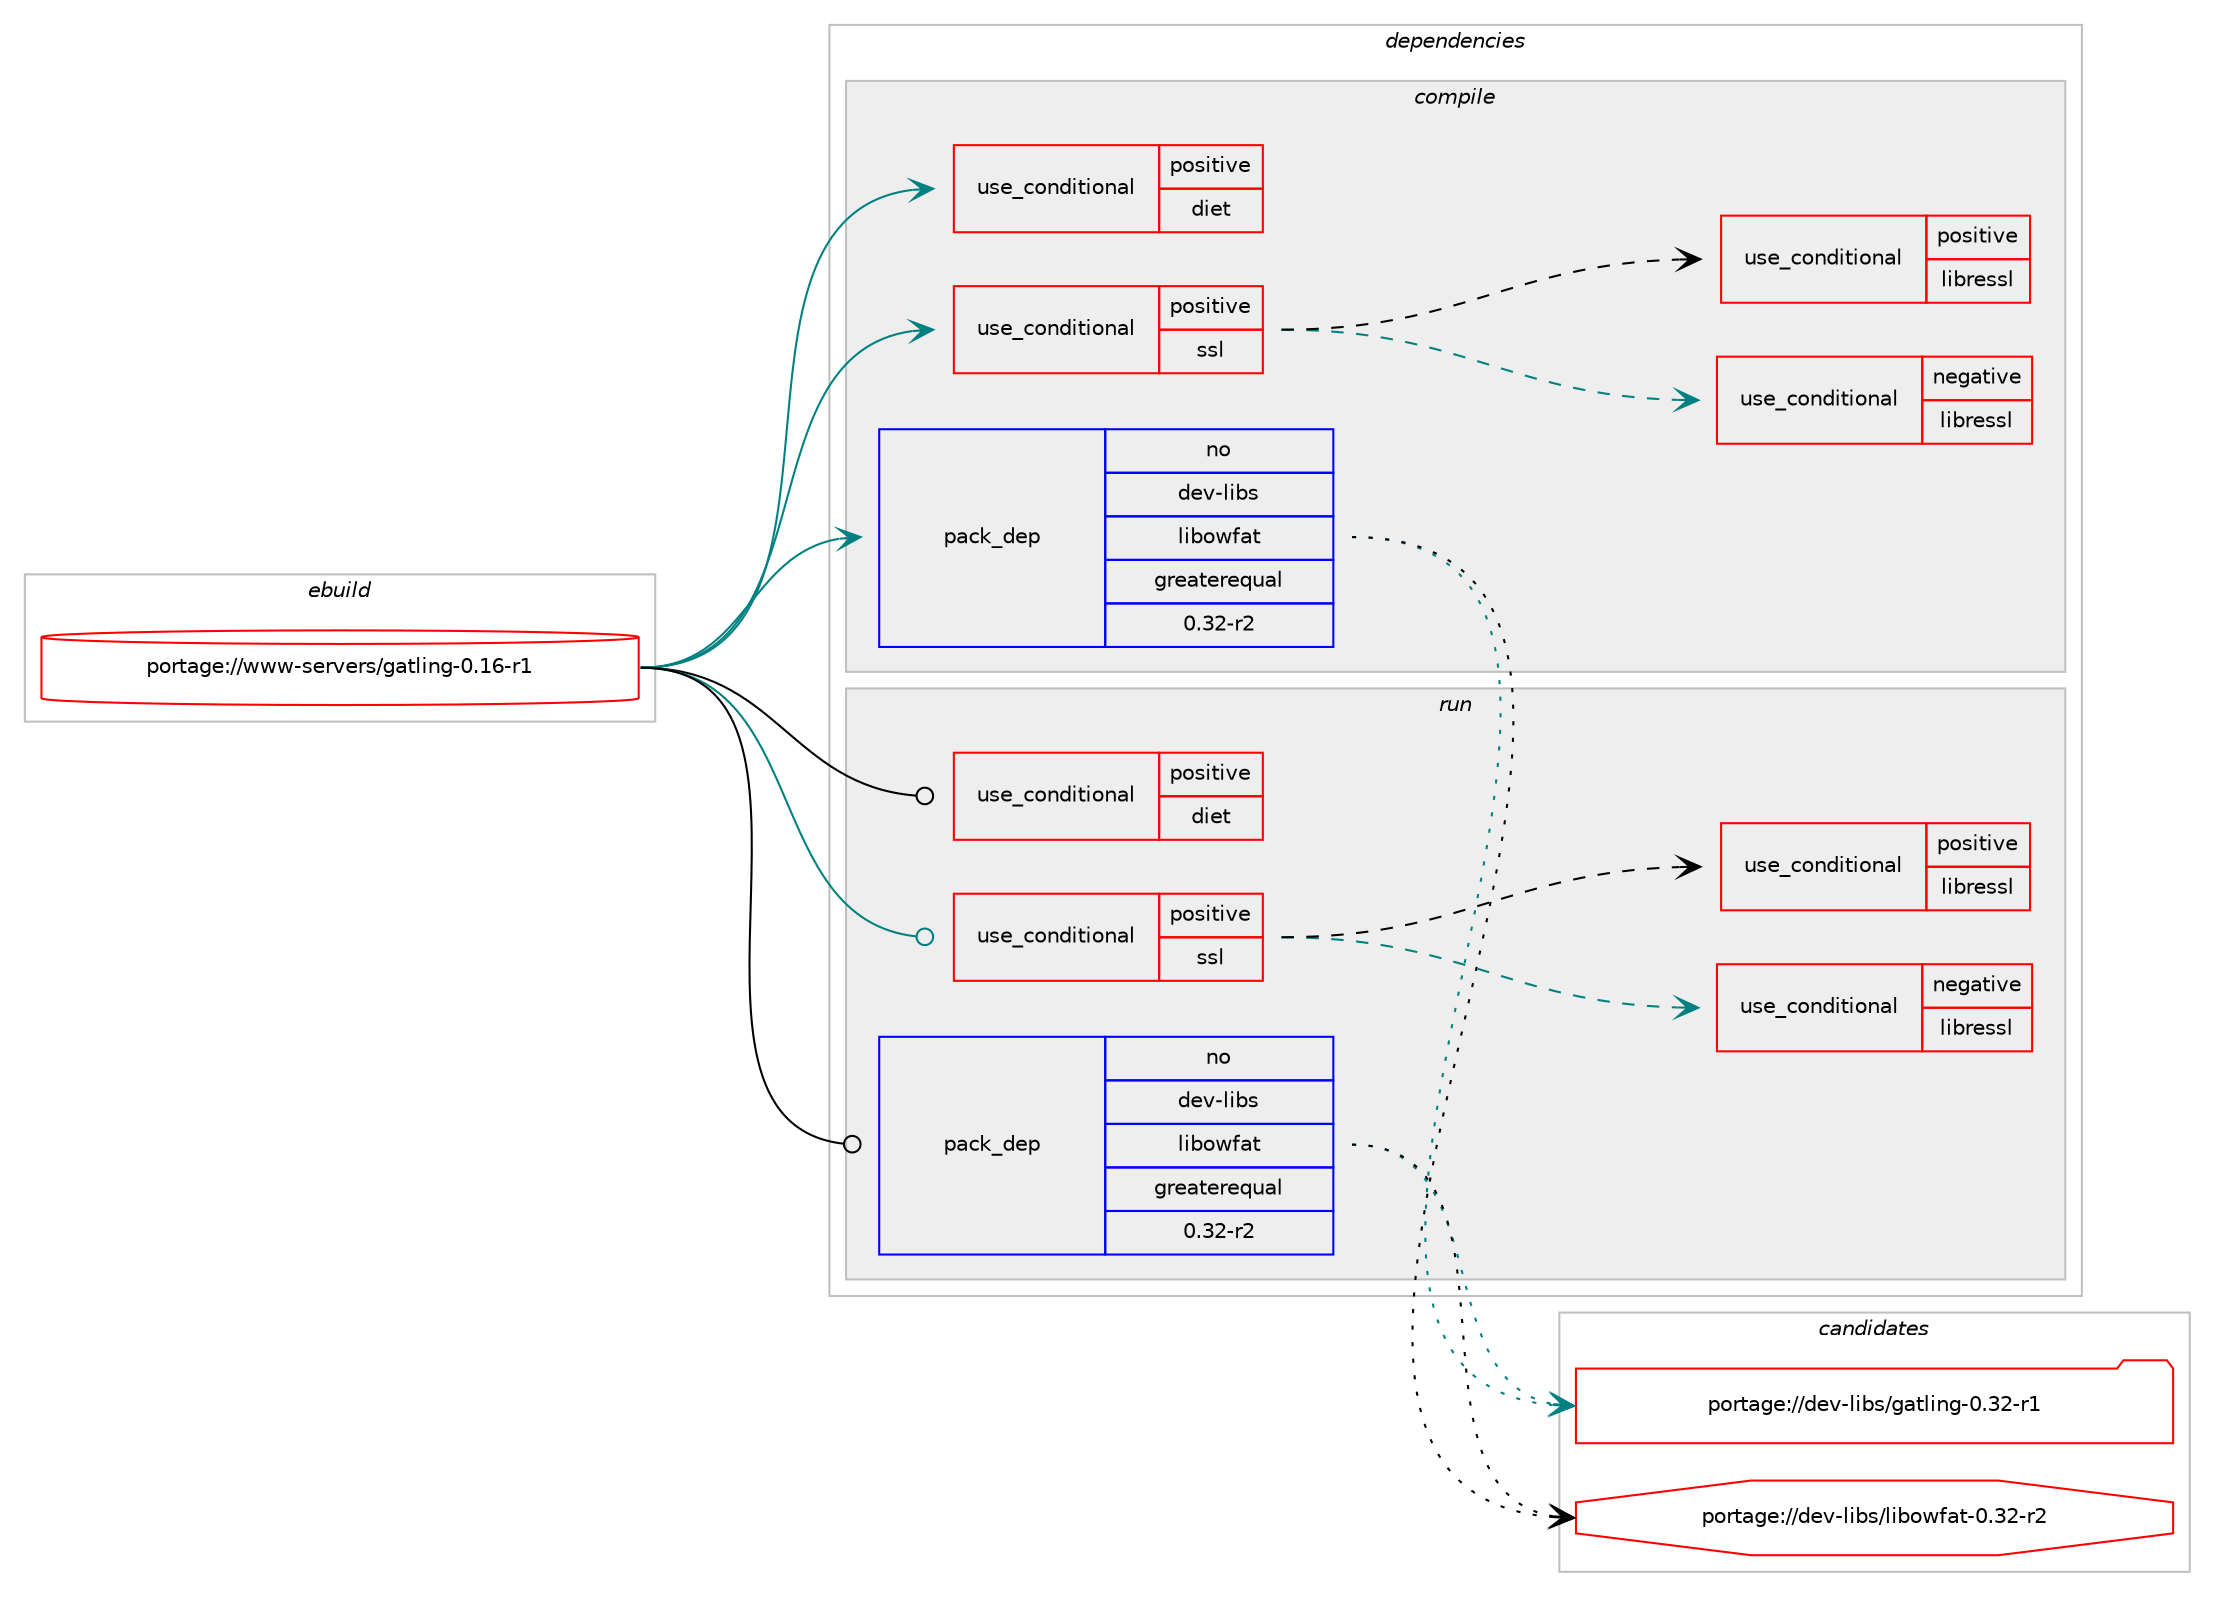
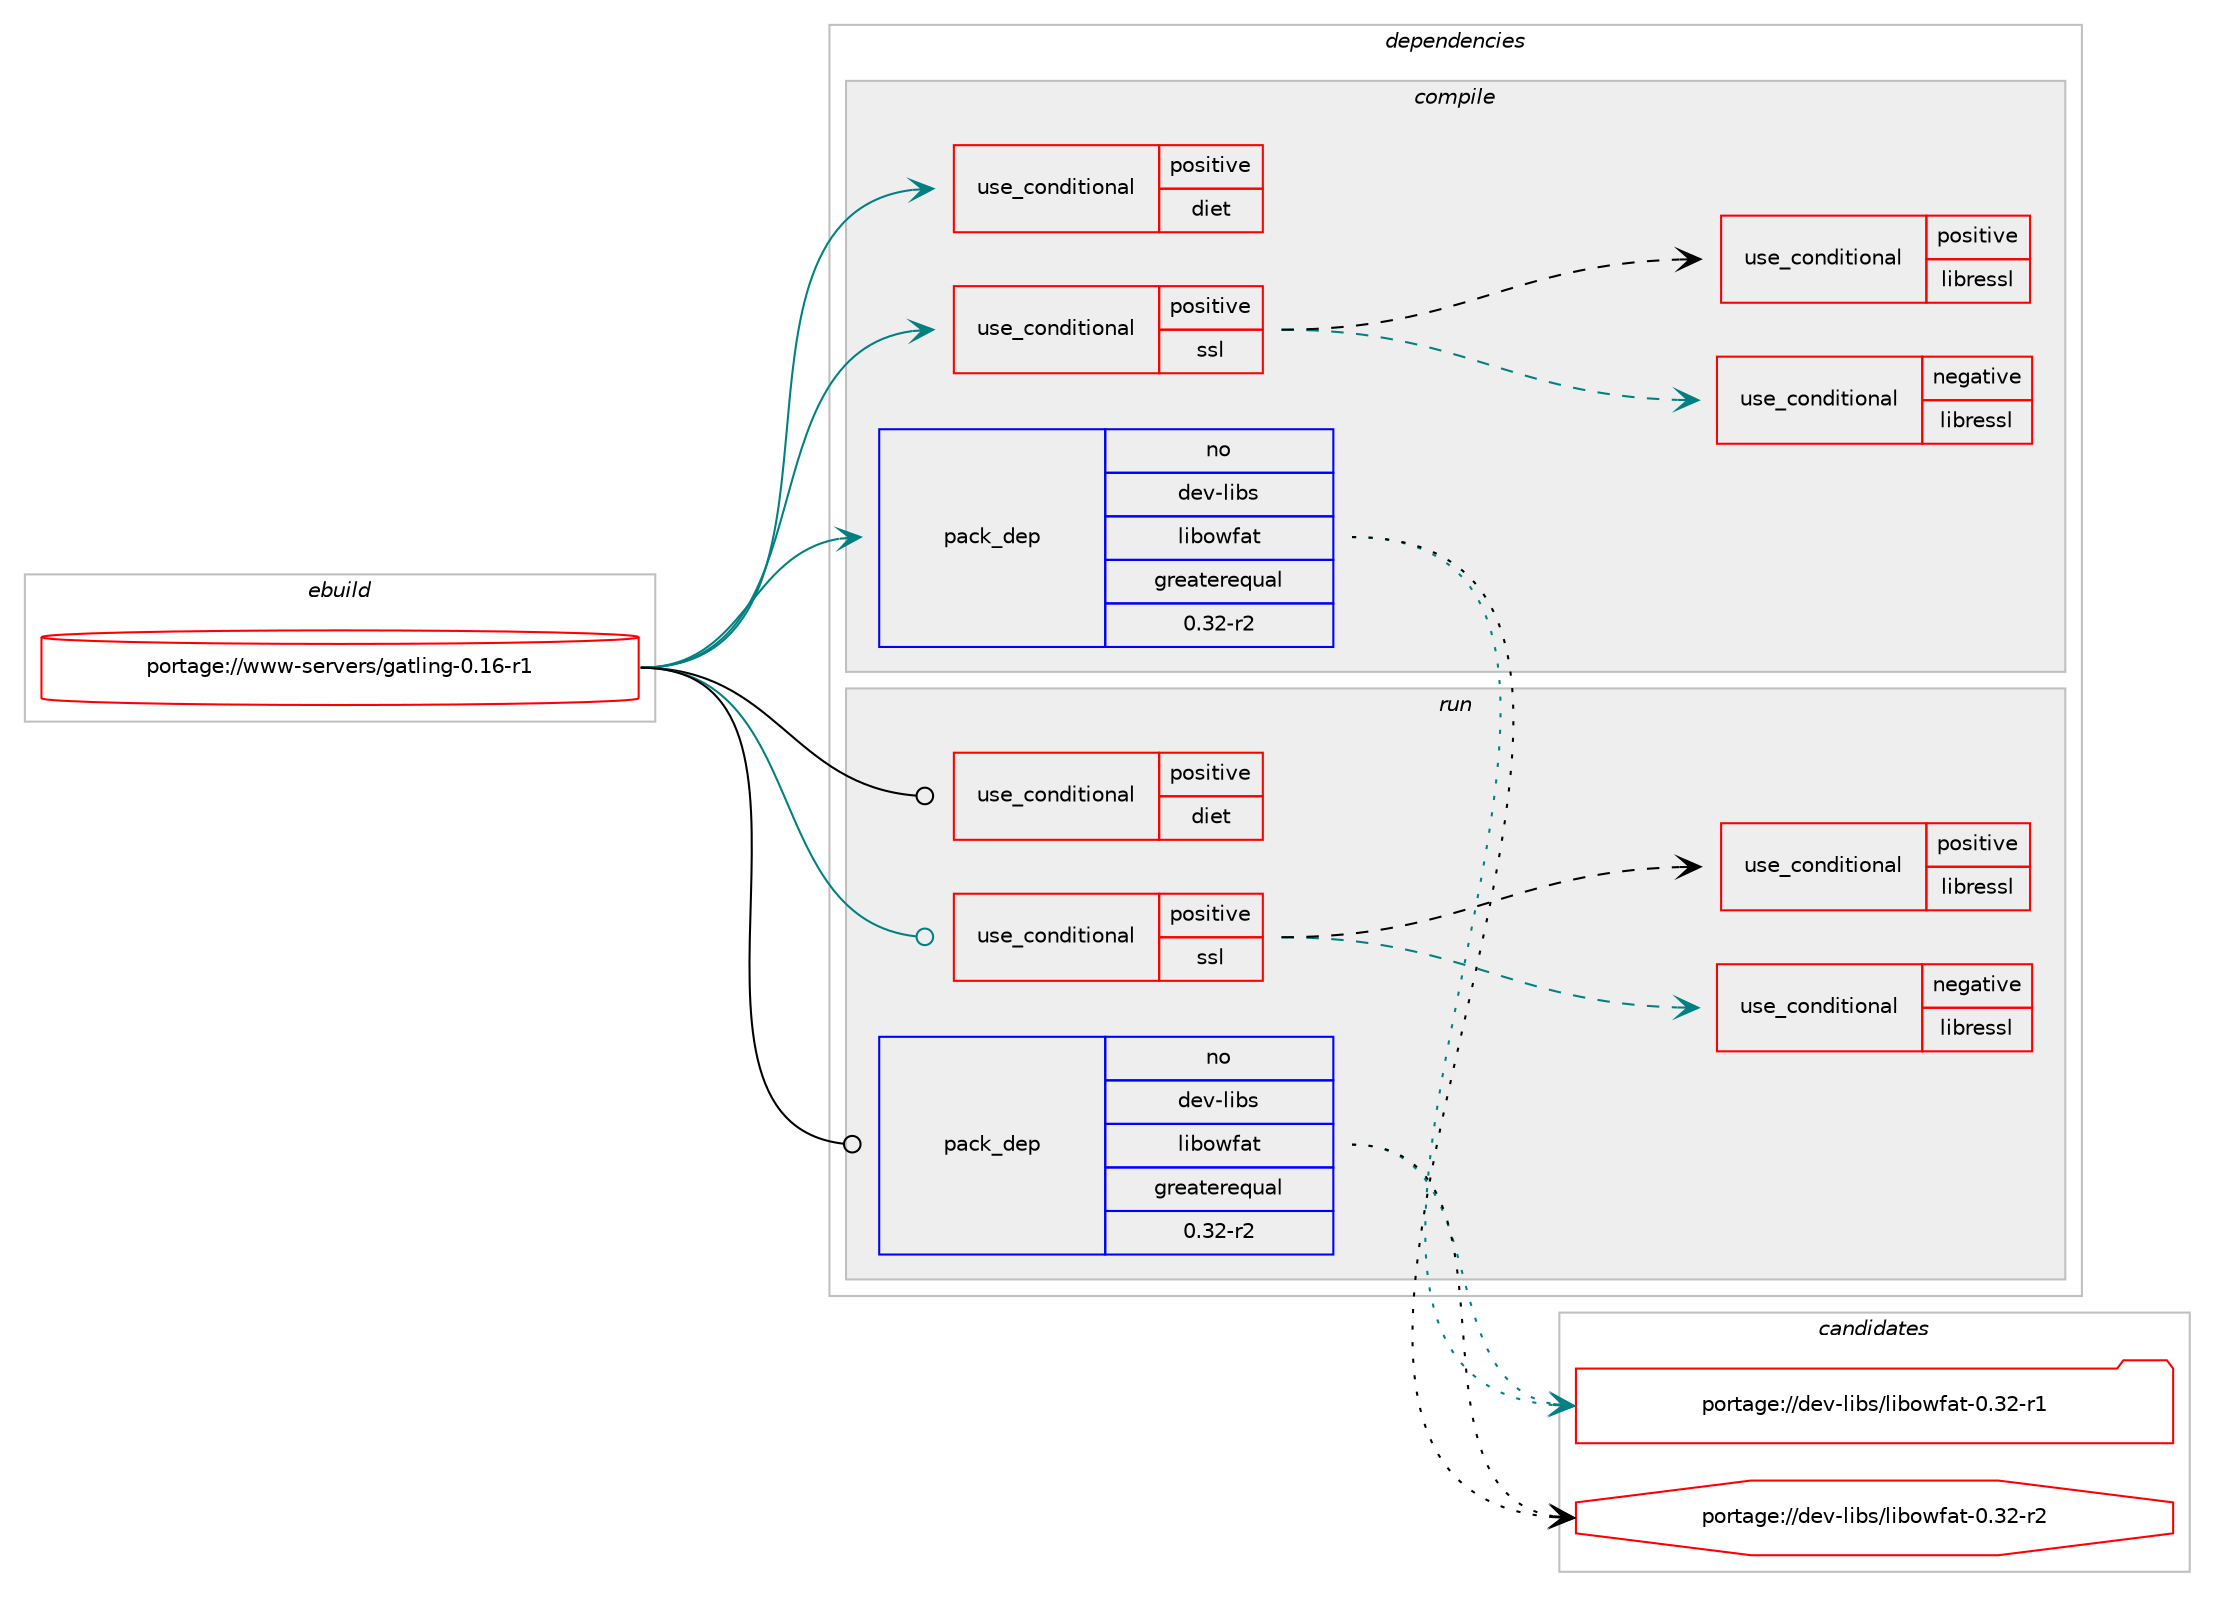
node "portage://dev-libs/gatling-0.32-r1": label "portage://dev-libs/gatling-0.32-r1" -> "portage://dev-libs/libowfat-0.32-r1"
